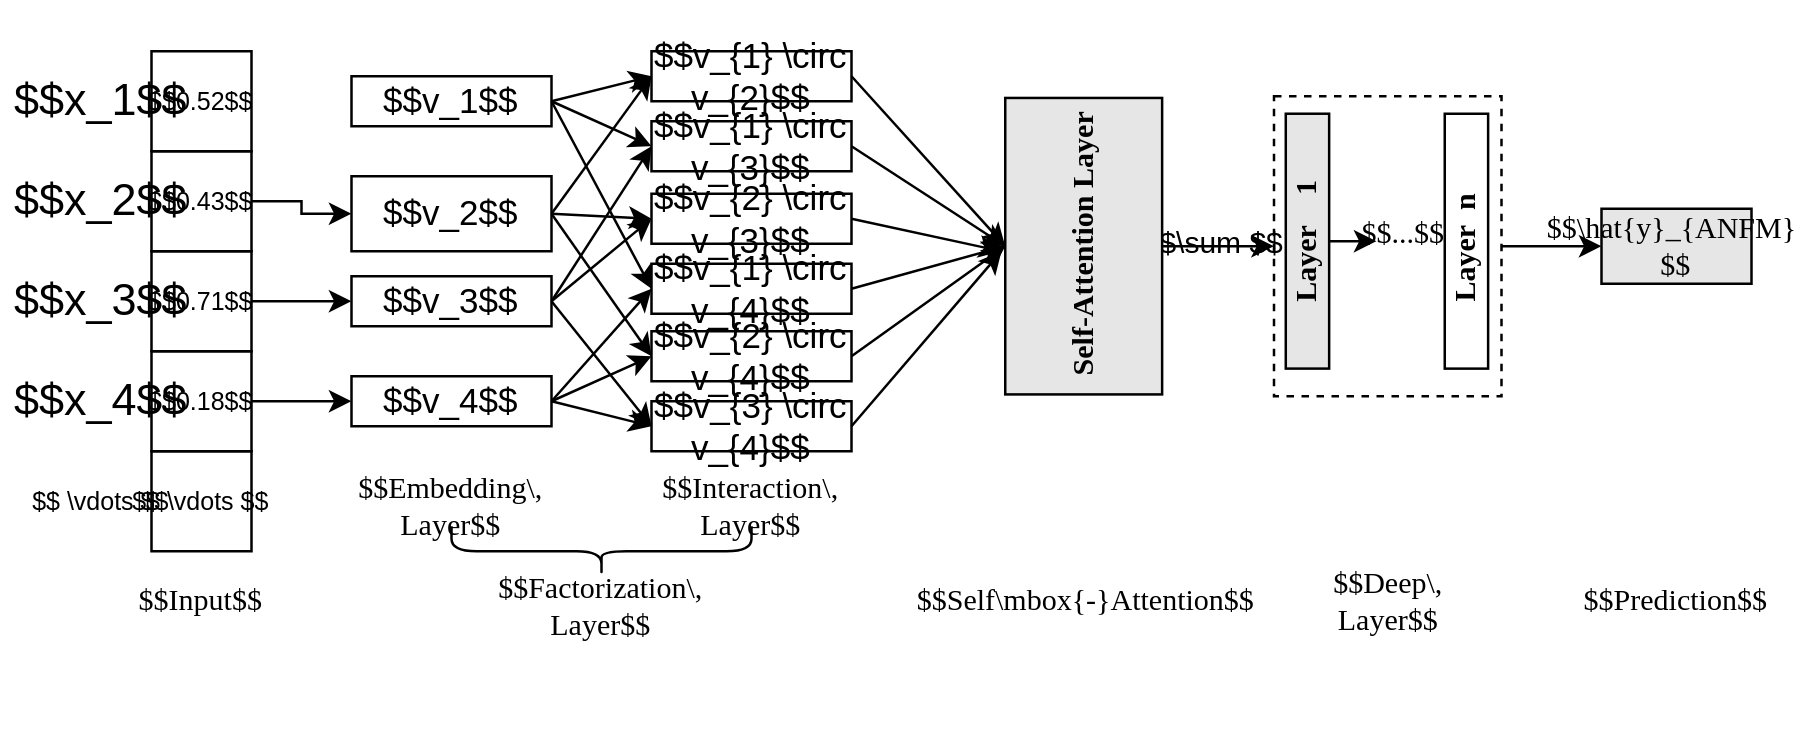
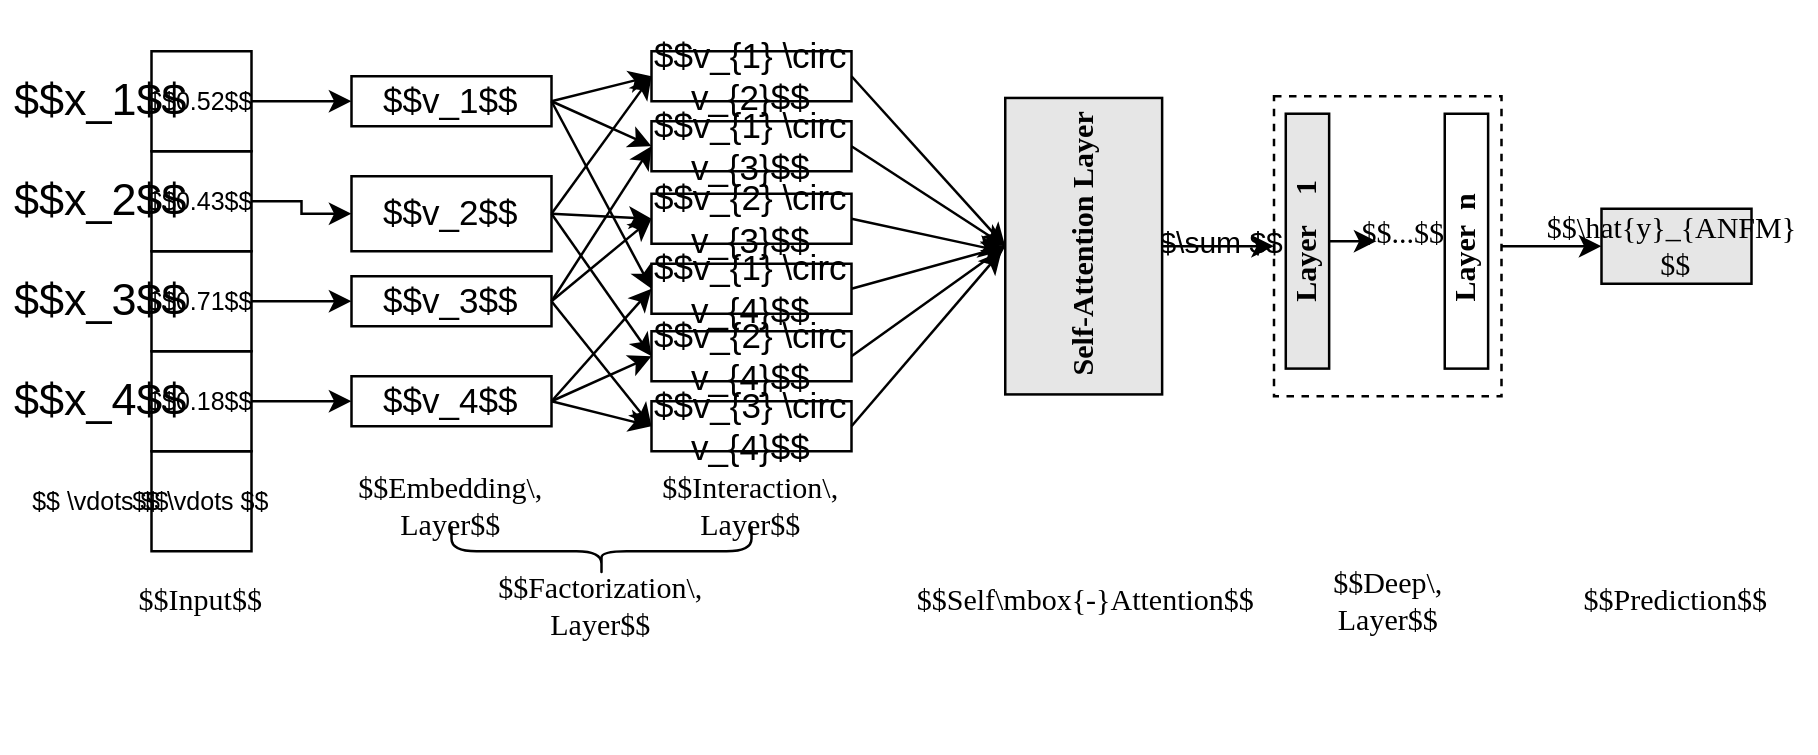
edge "$$0.52$$" -> "$$v_1$$": added
